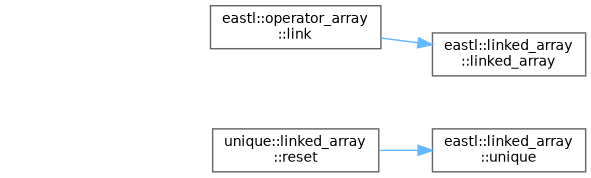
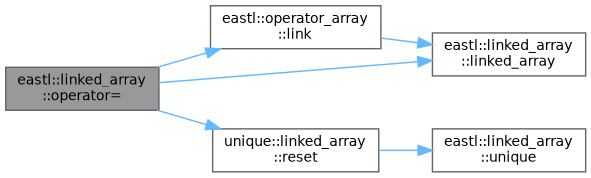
node "eastl::linked_array ::operator=": added
